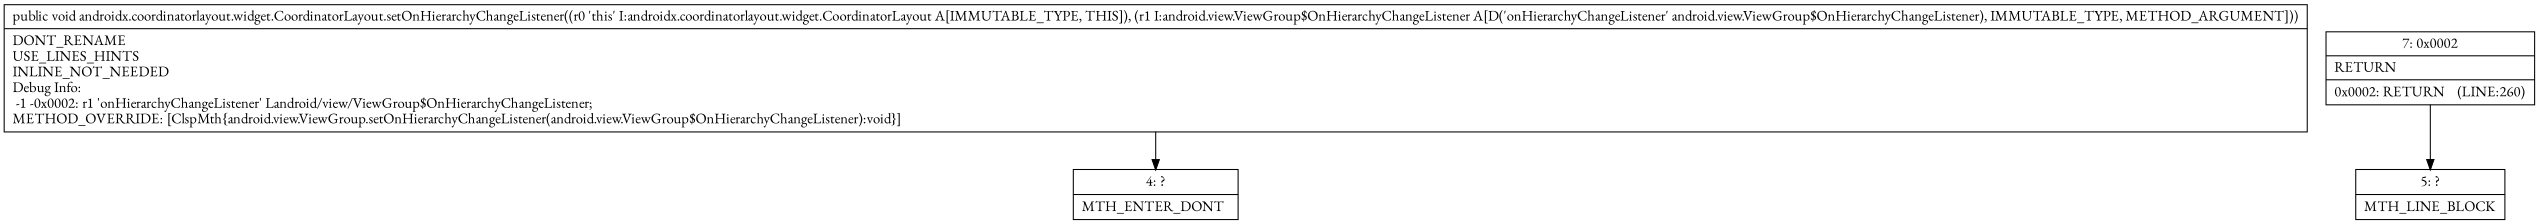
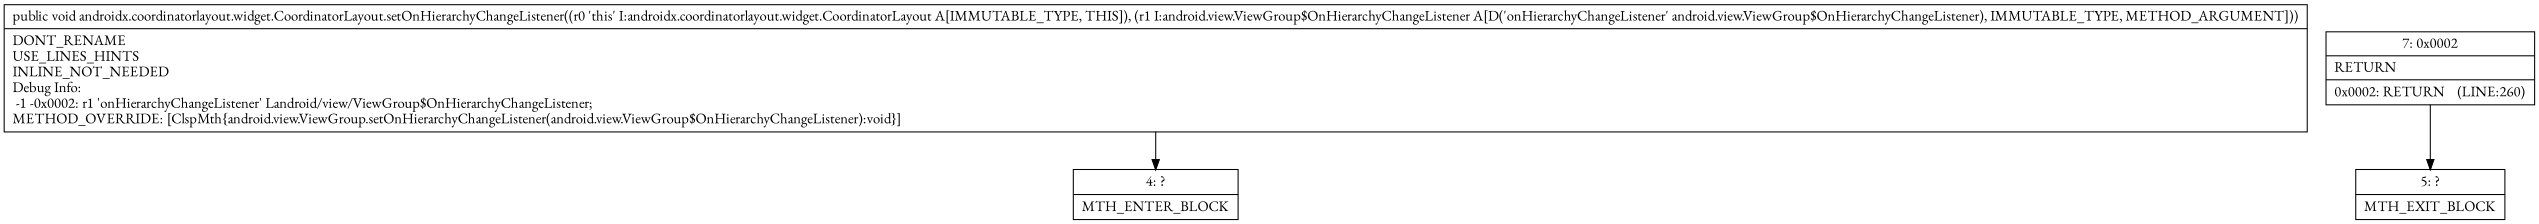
node "4: ?": text "MTH_ENTER_DONT" -> "MTH_ENTER_BLOCK"
node "5: ?": text "MTH_LINE_BLOCK" -> "MTH_EXIT_BLOCK"
